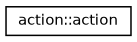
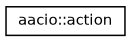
node "action::action": label "action::action" -> "aacio::action"
